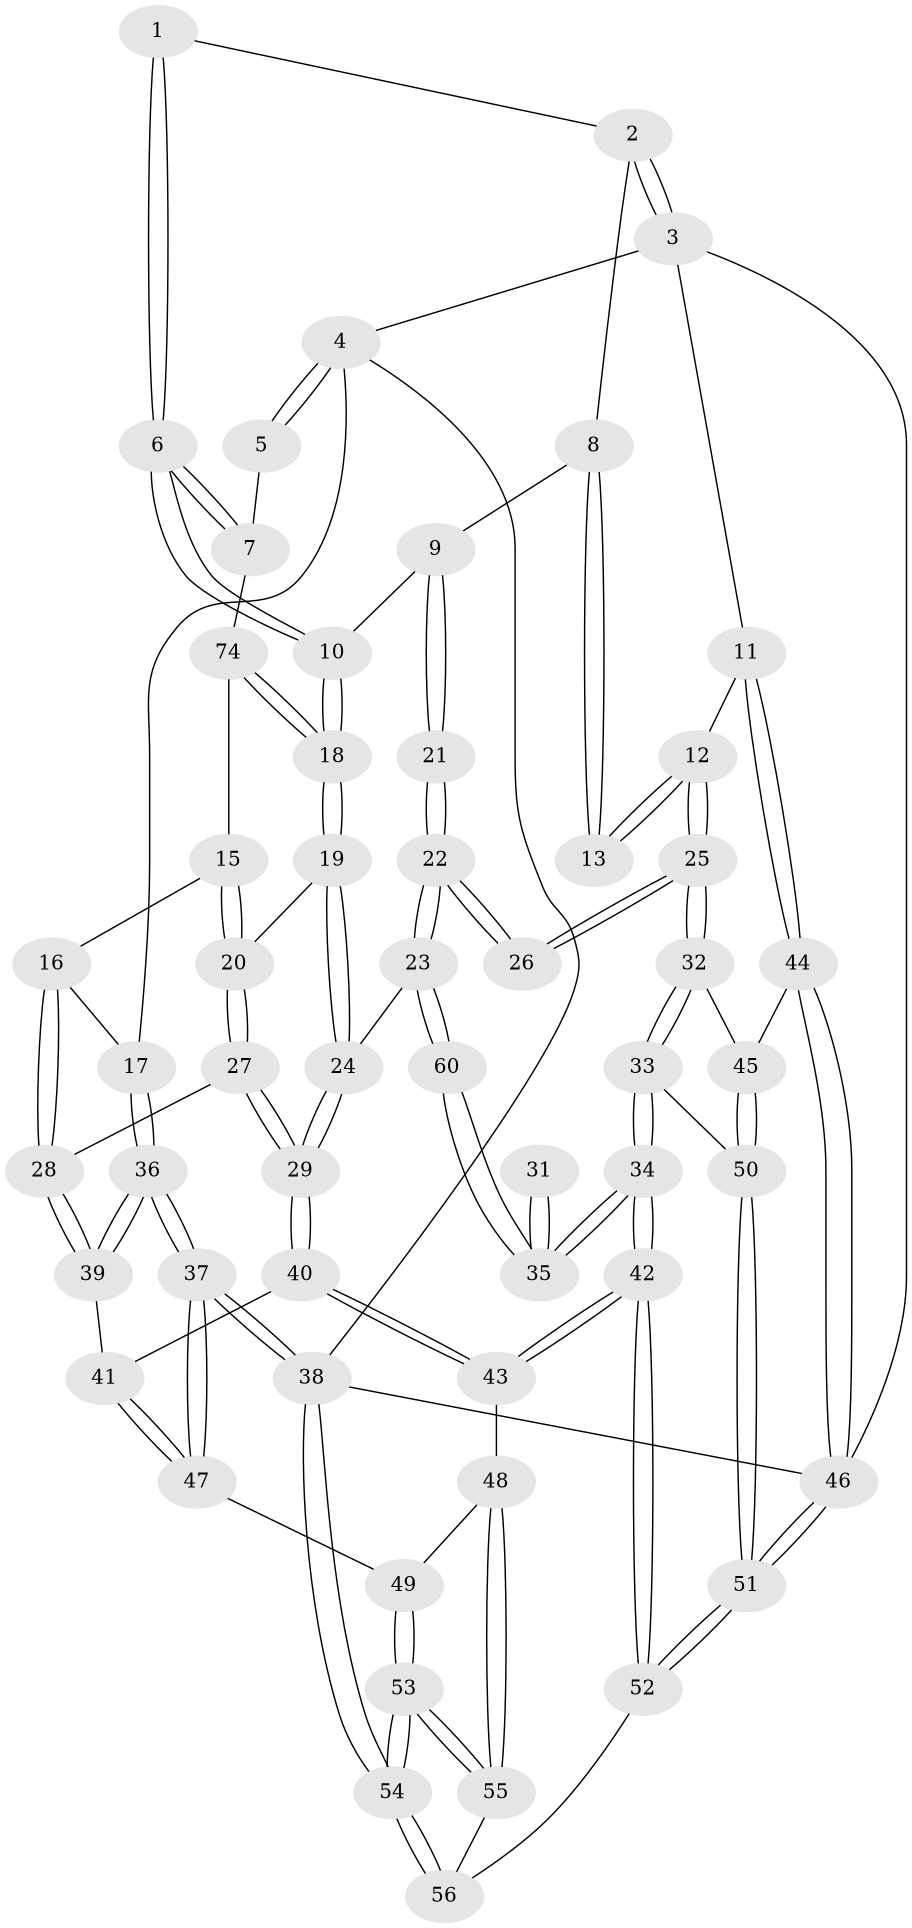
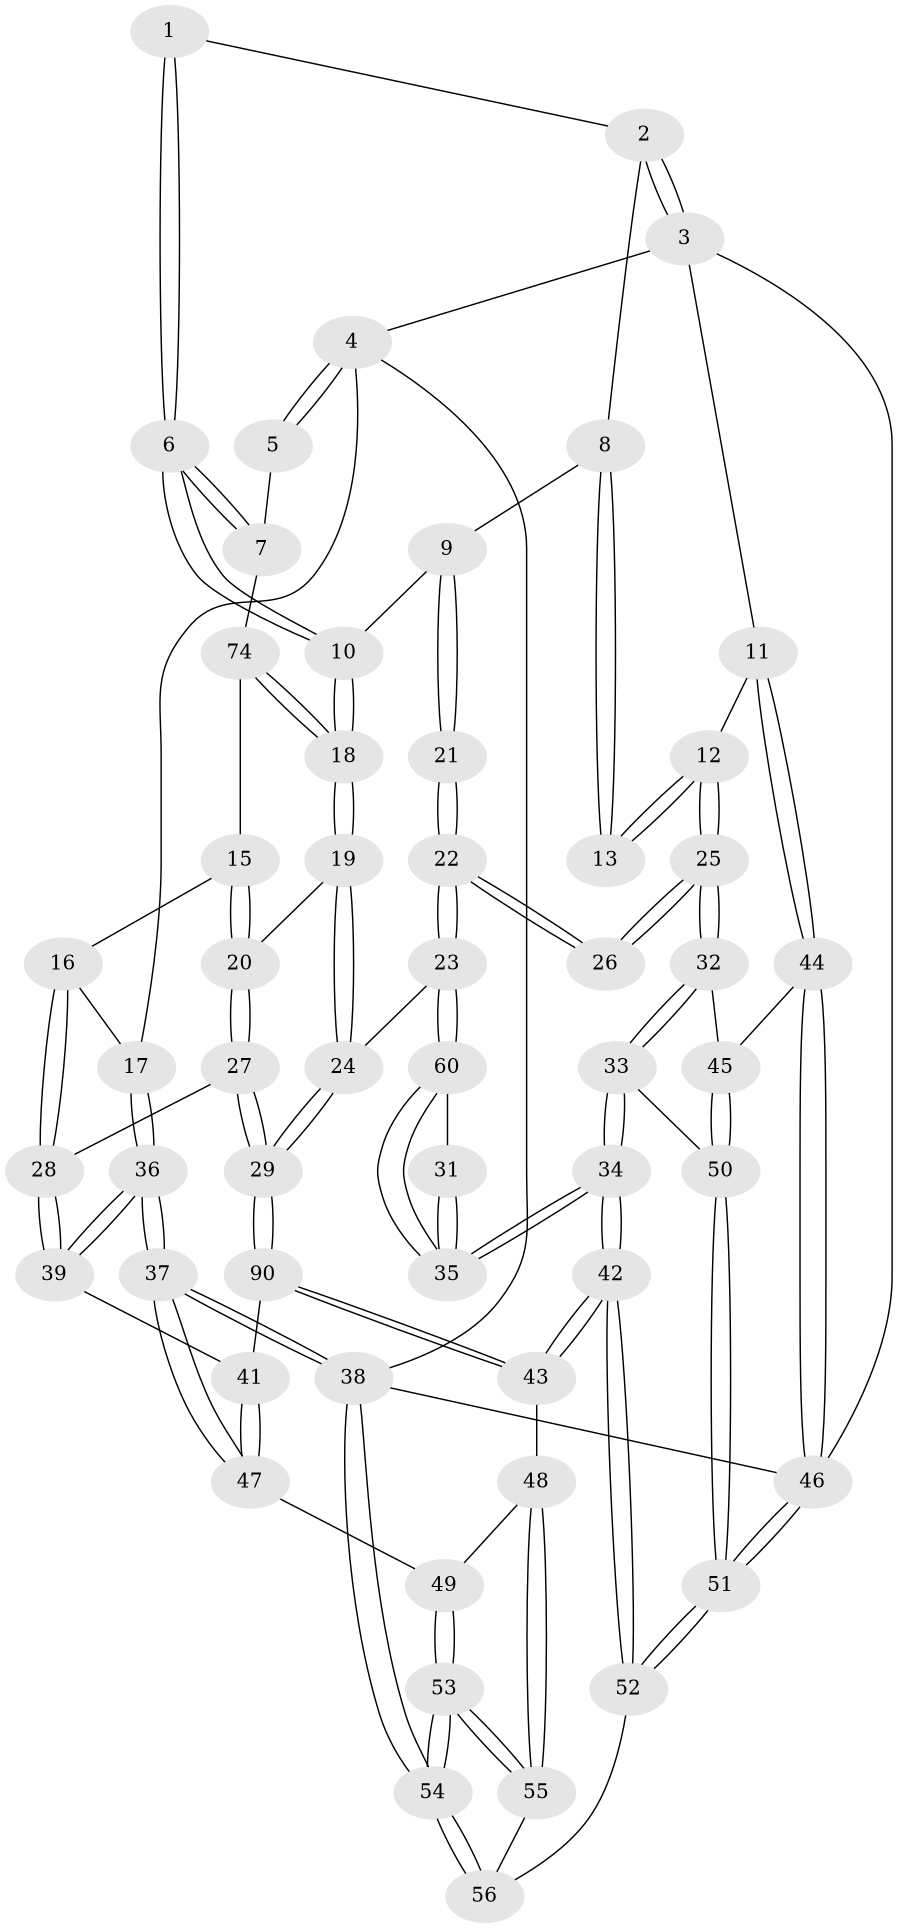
edge "60" -- "31": added
node "40": label "40" -> "90"
